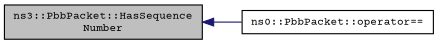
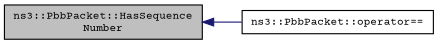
node "ns0::PbbPacket::operator==": label "ns0::PbbPacket::operator==" -> "ns3::PbbPacket::operator=="
